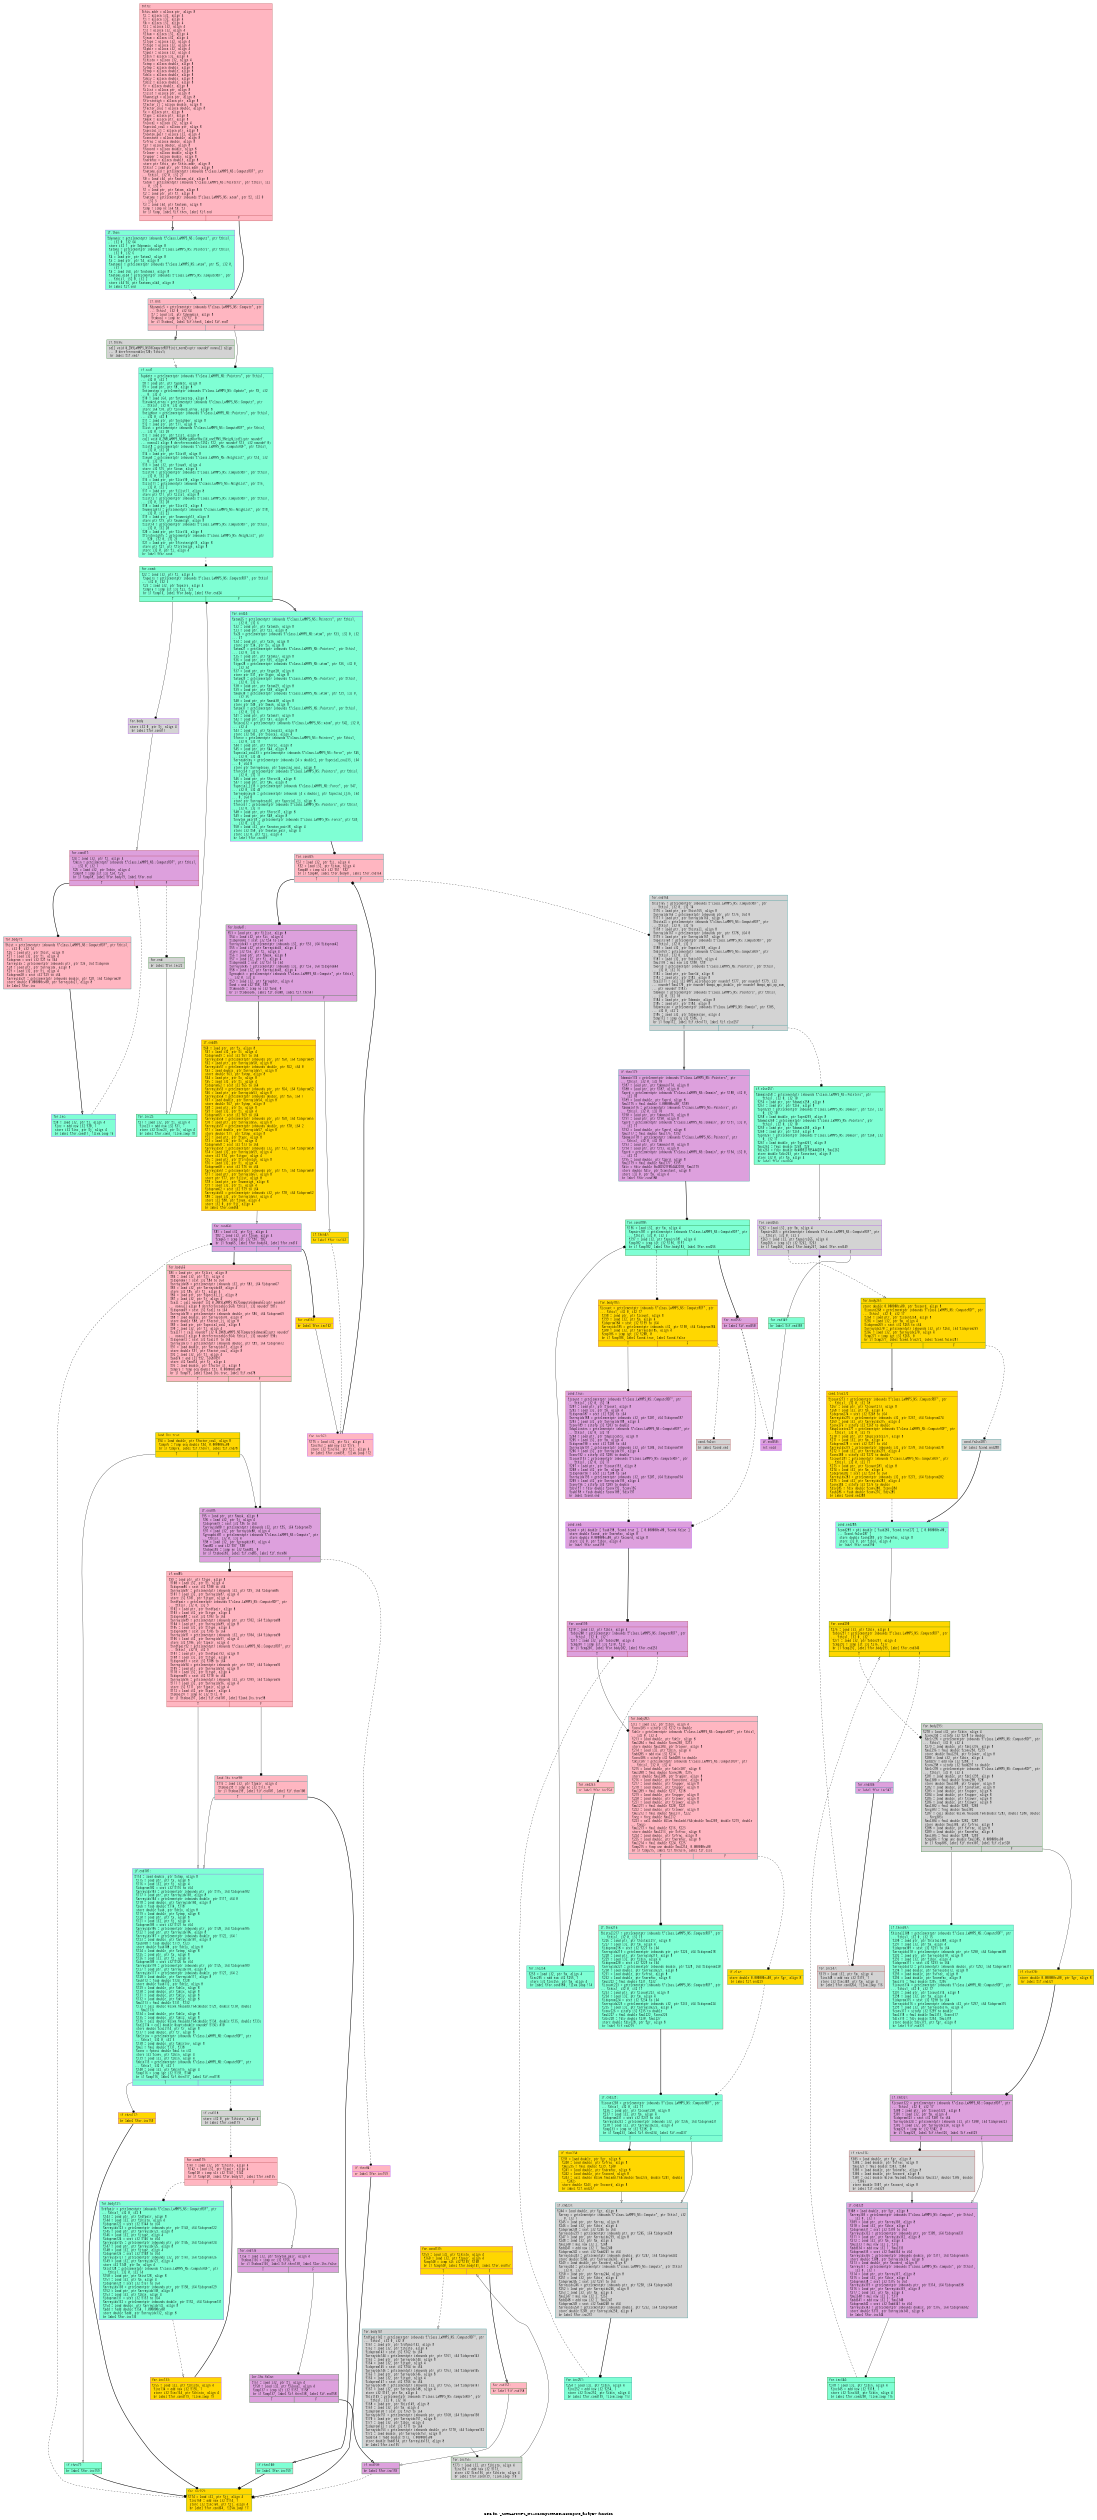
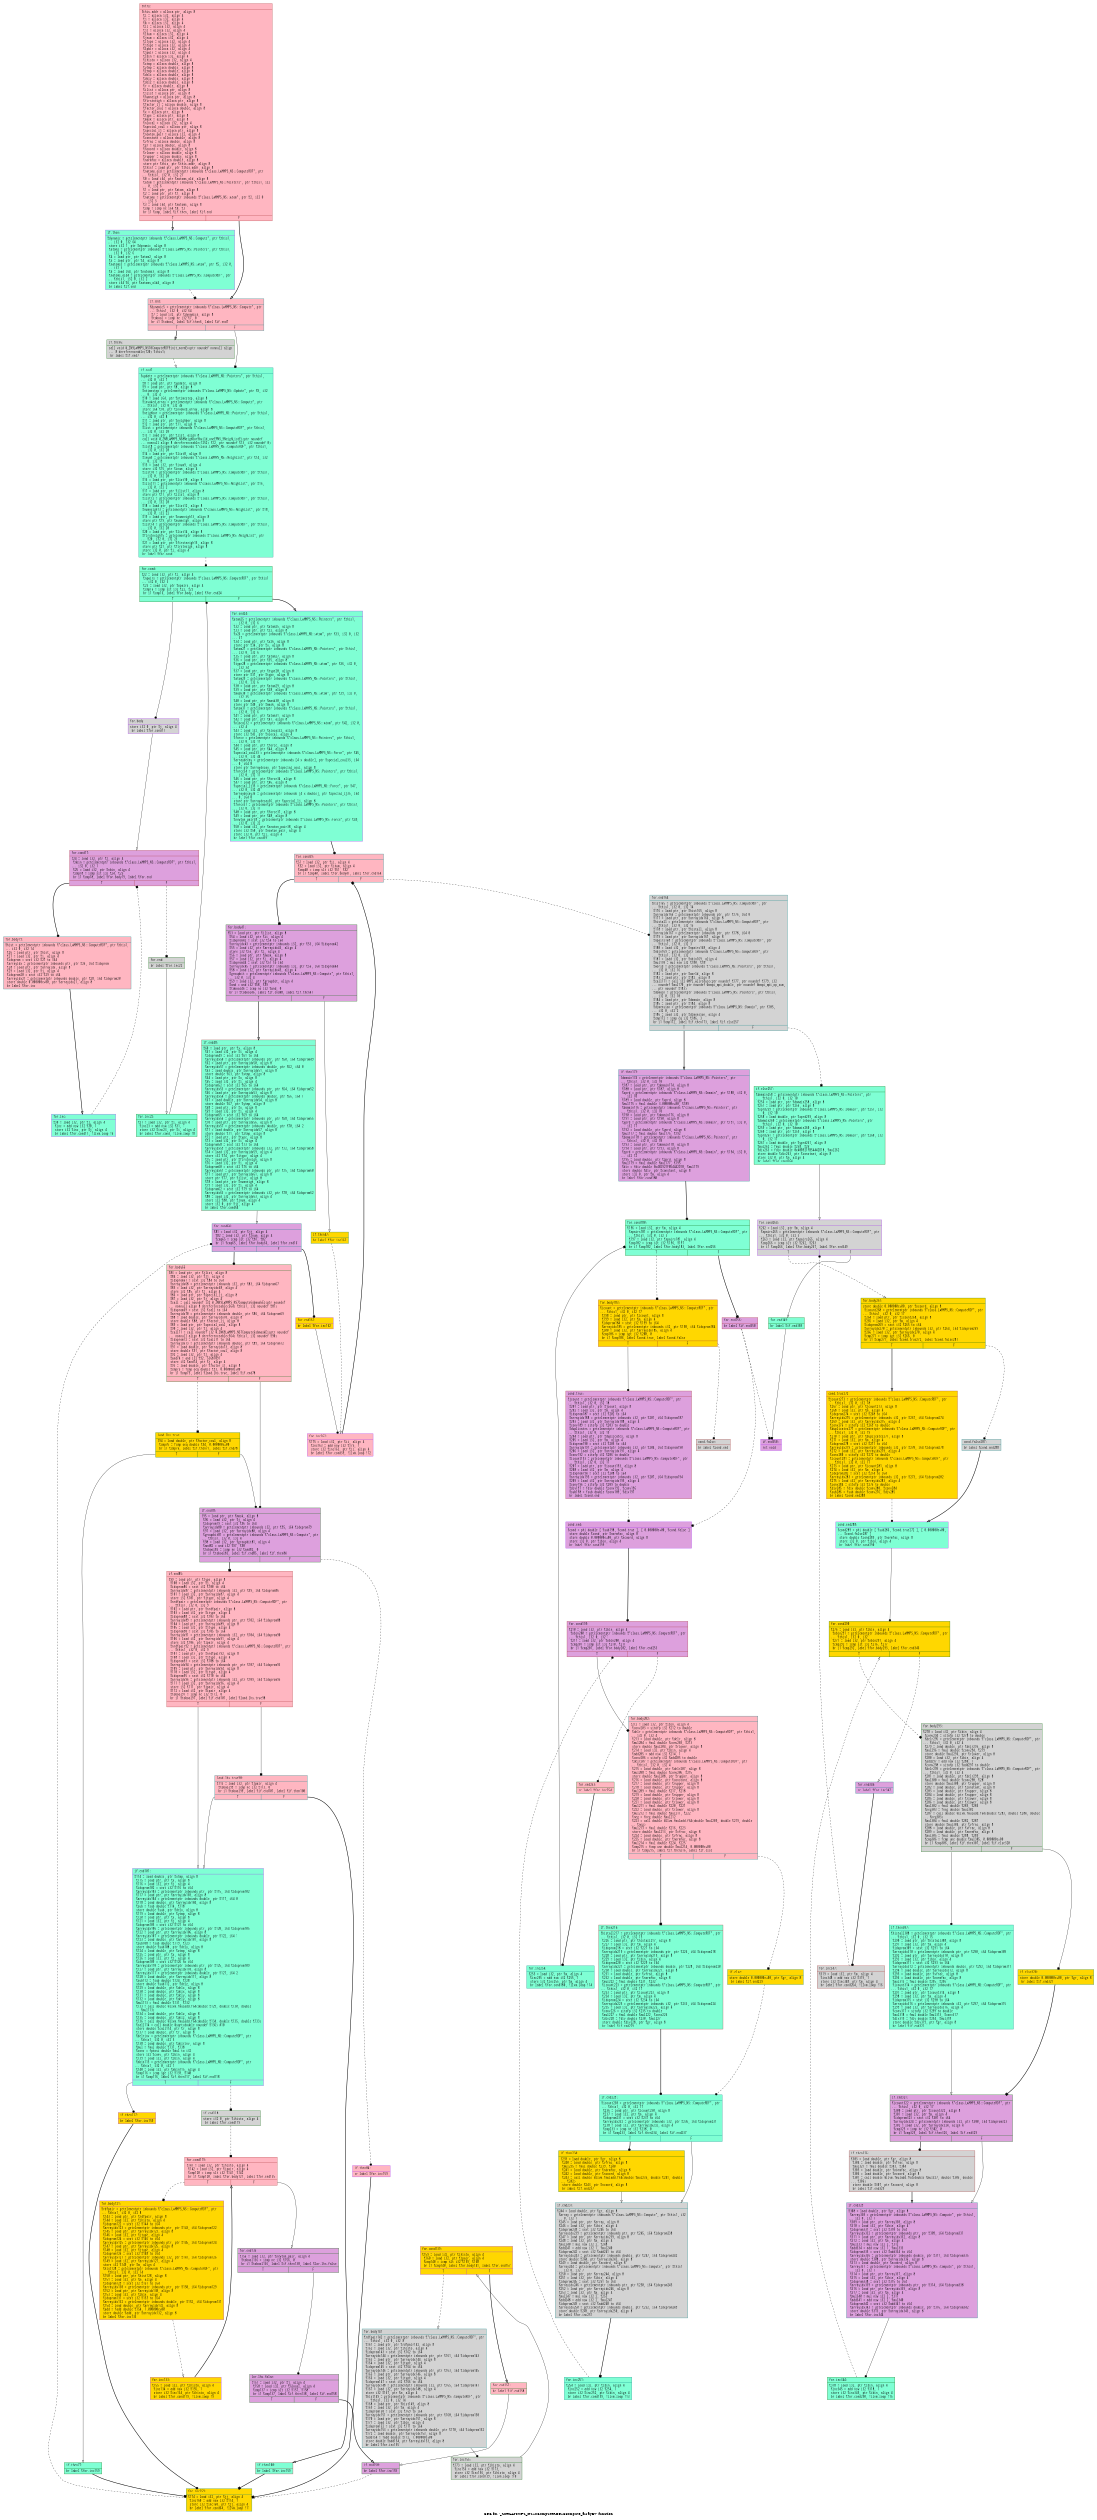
node "if.end48:": fillcolor gold -> aquamarine
edge "cond.end:" -> "for.cond199:": arrowhead box -> dot
node "for.body121:": fillcolor aquamarine -> gold
